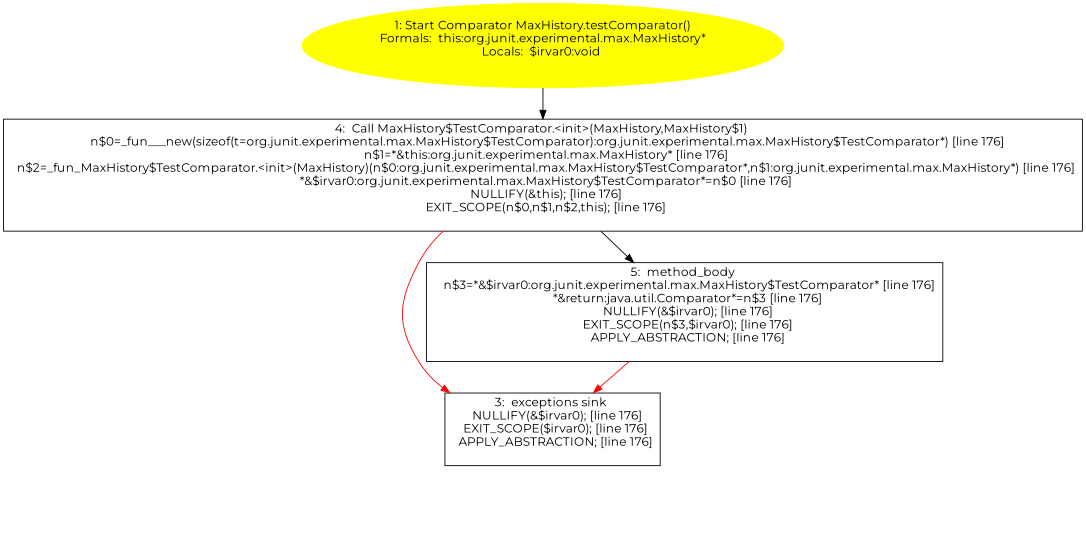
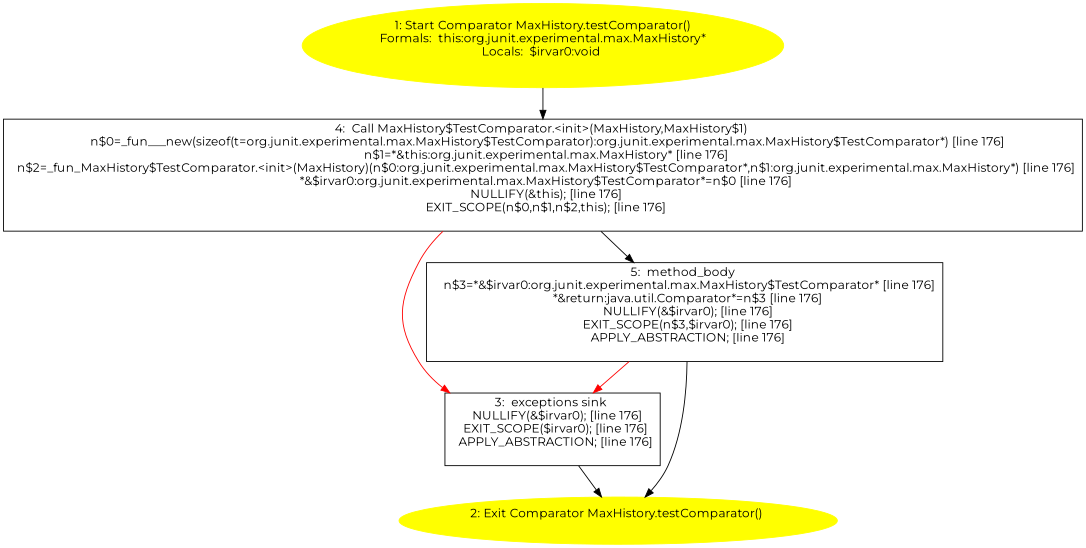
node "2: Exit Comparator MaxHistory.testComparator()": added
